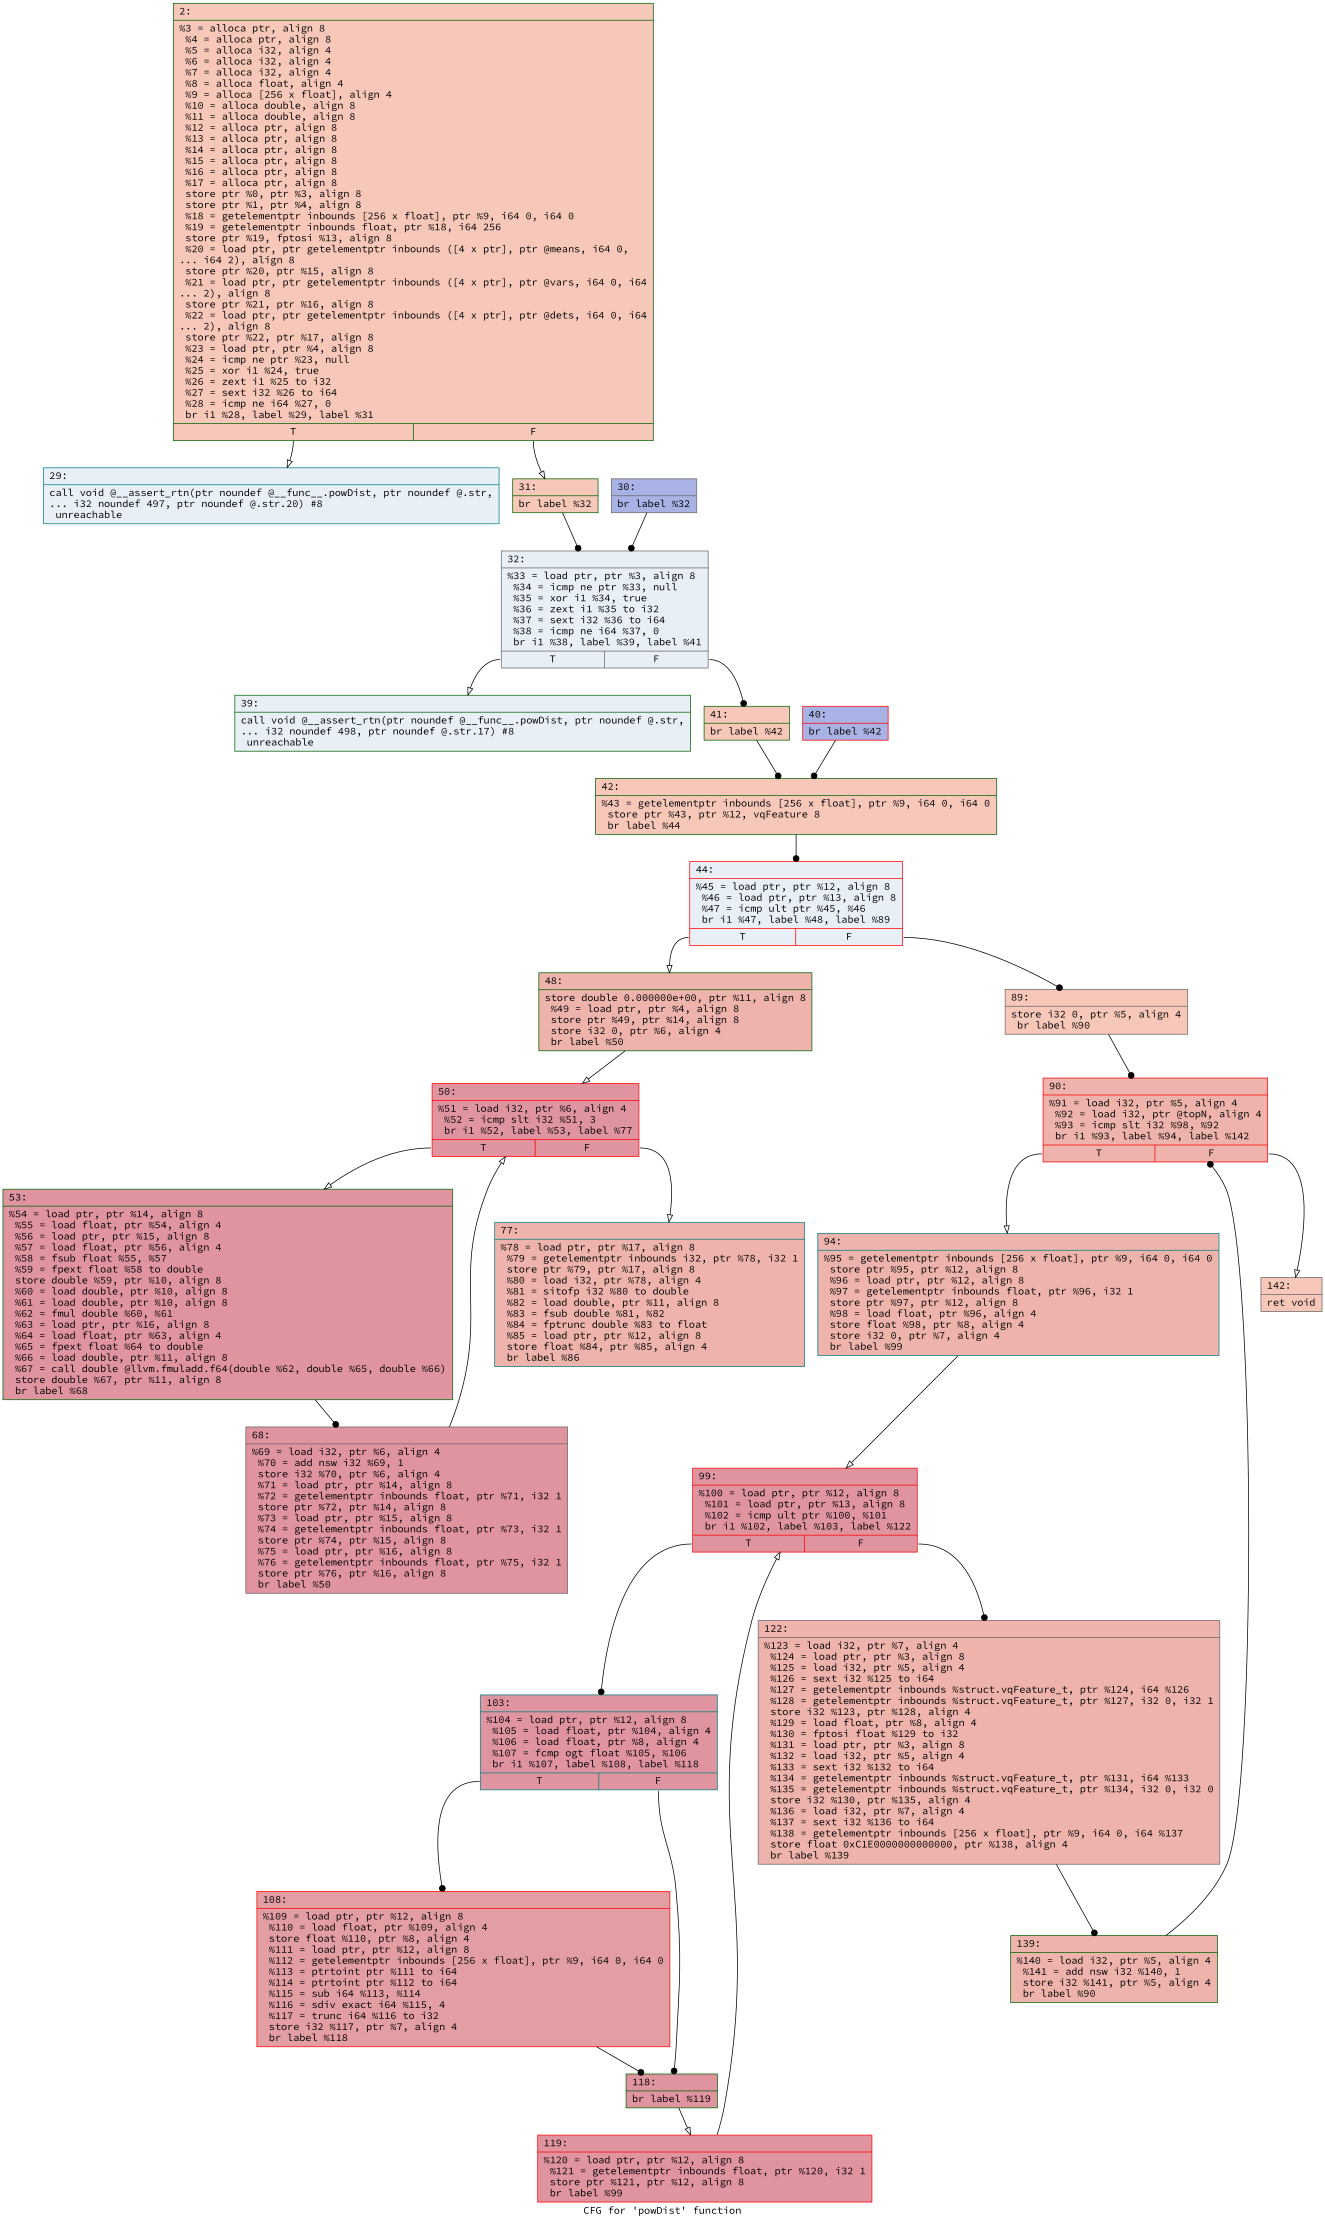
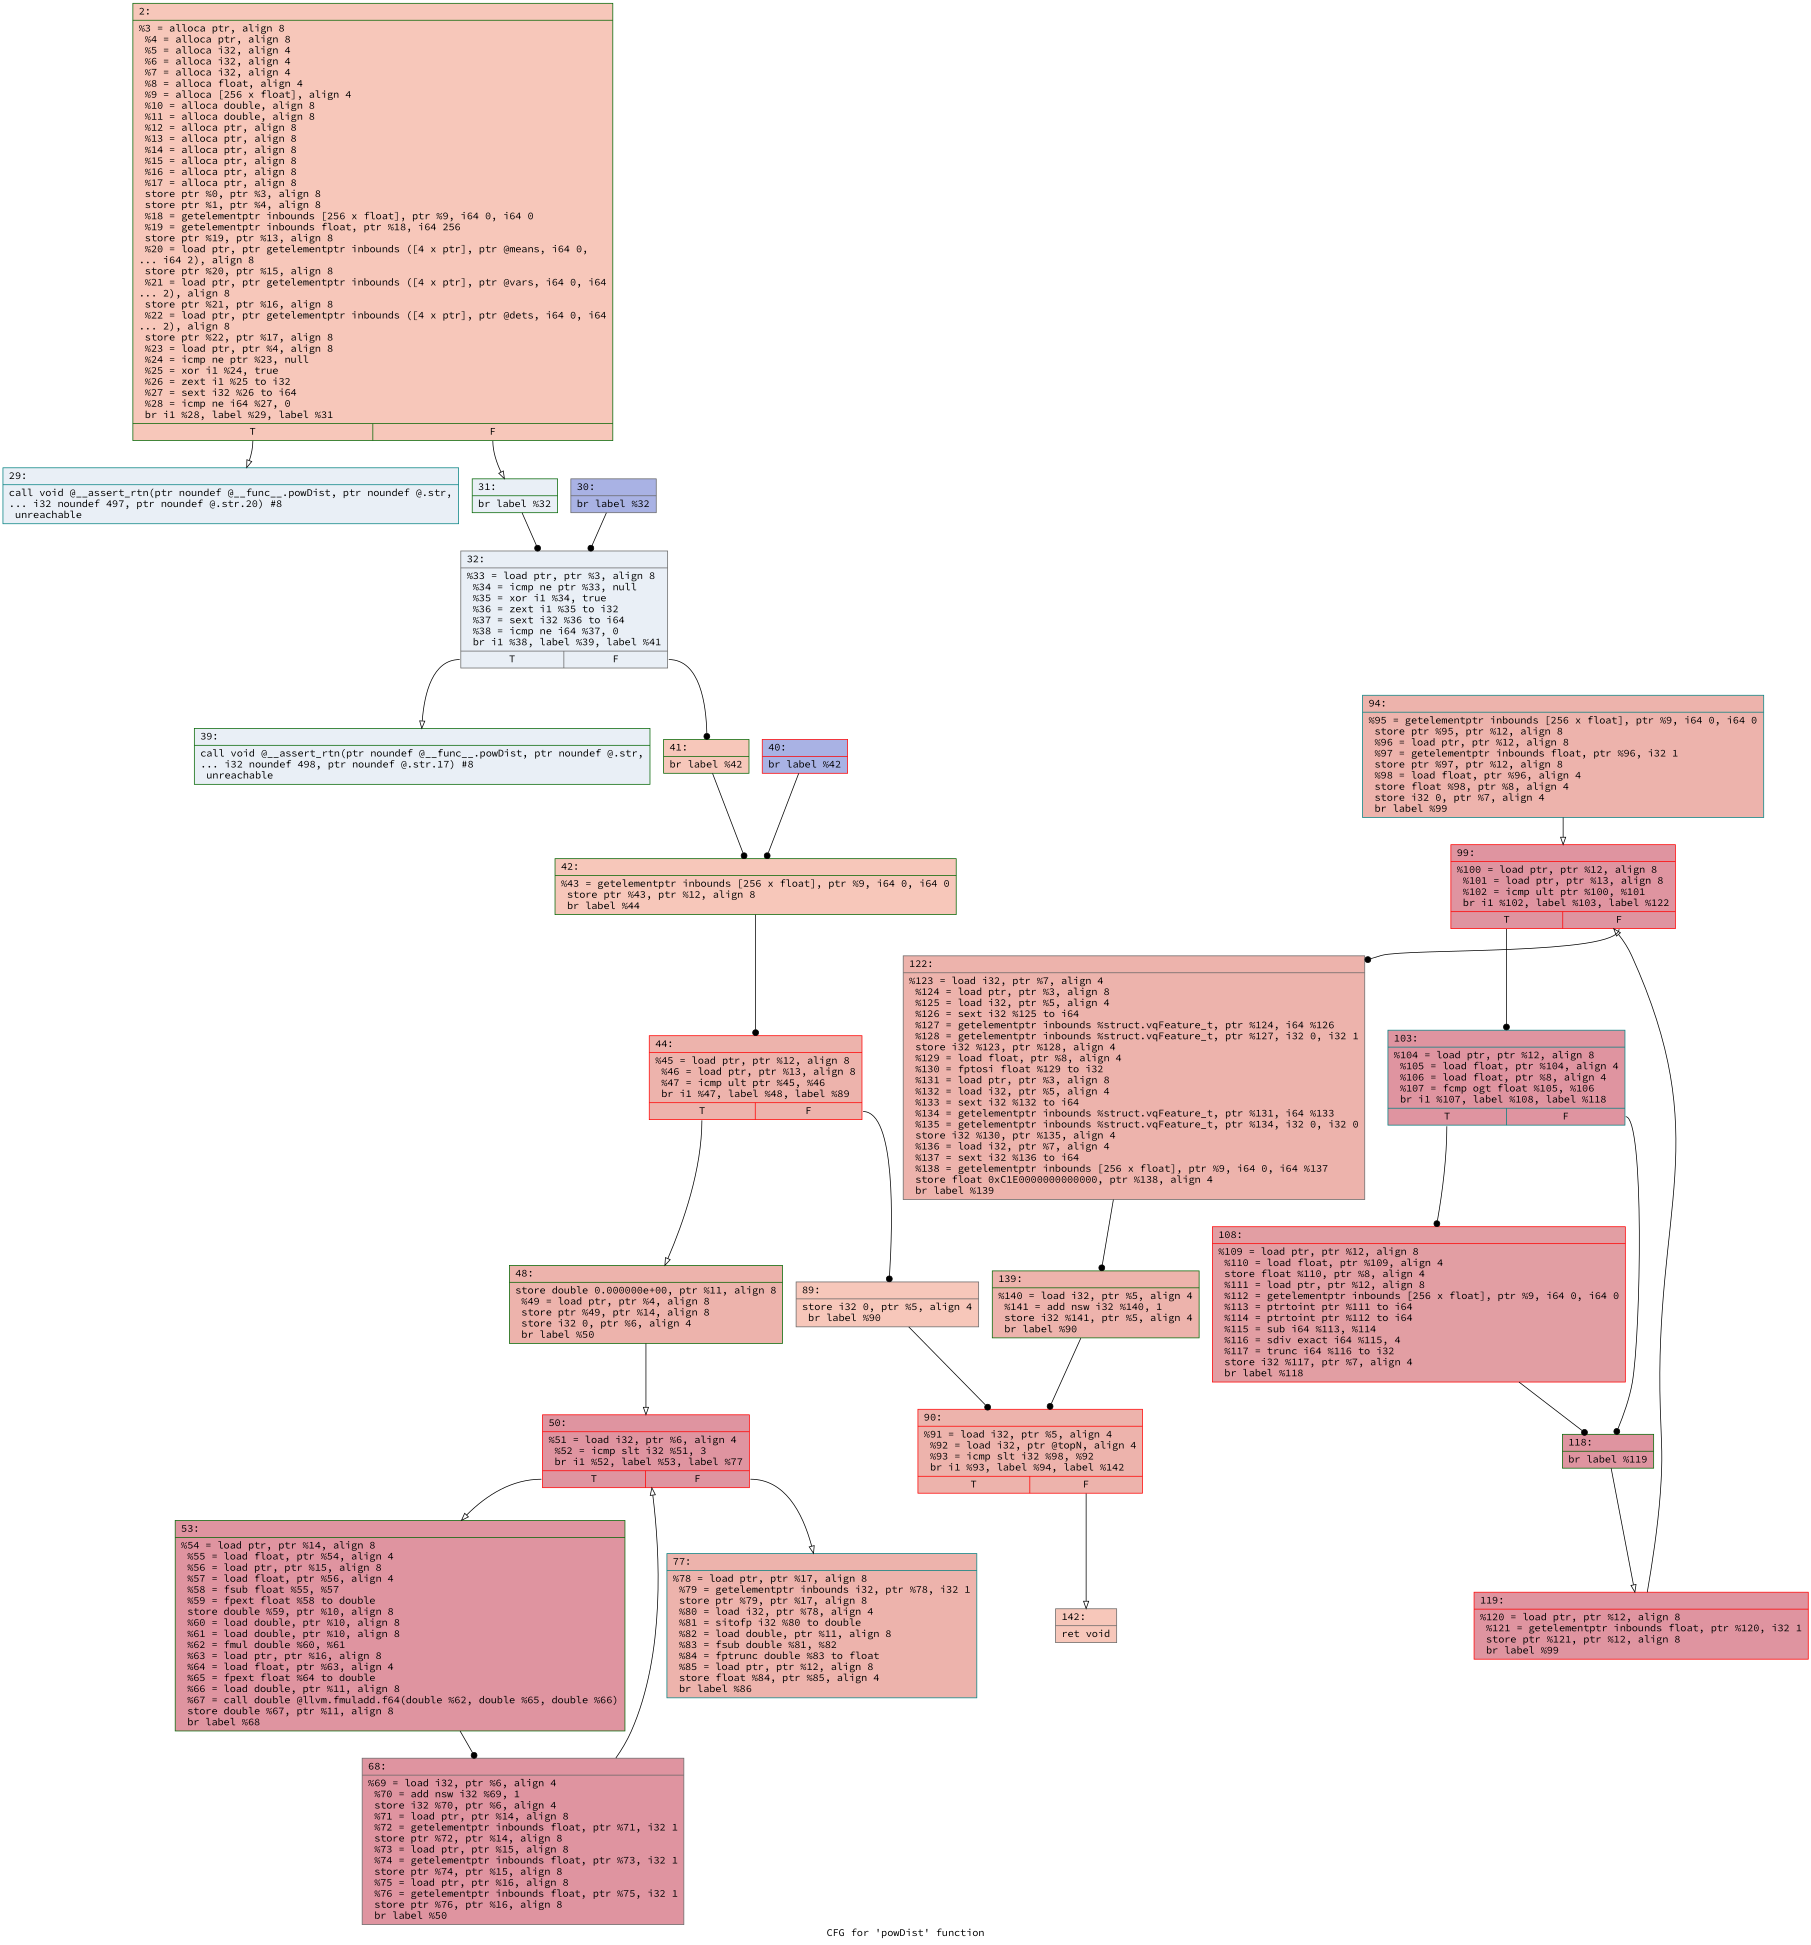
node "2:": text "store ptr %19, fptosi %13, align 8" -> "store ptr %19, ptr %13, align 8"
node "31:": fillcolor #ec7f6370 -> #cedaeb70
node "42:": text "store ptr %43, ptr %12, vqFeature 8" -> "store ptr %43, ptr %12, align 8"
node "44:": fillcolor #cedaeb70 -> #d6524470
edge "90:" -> "94:": removed
